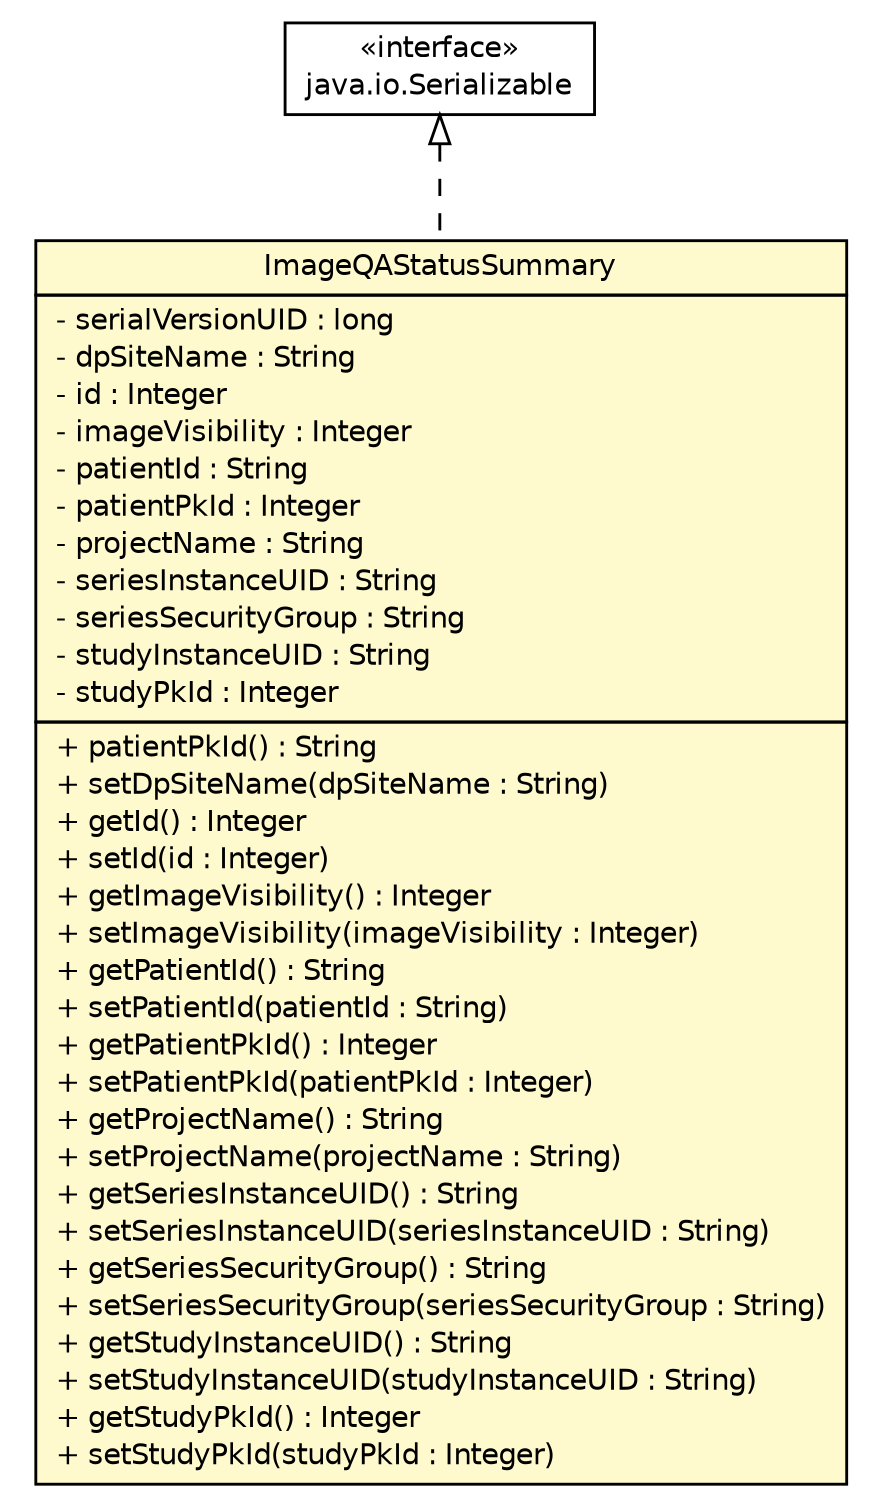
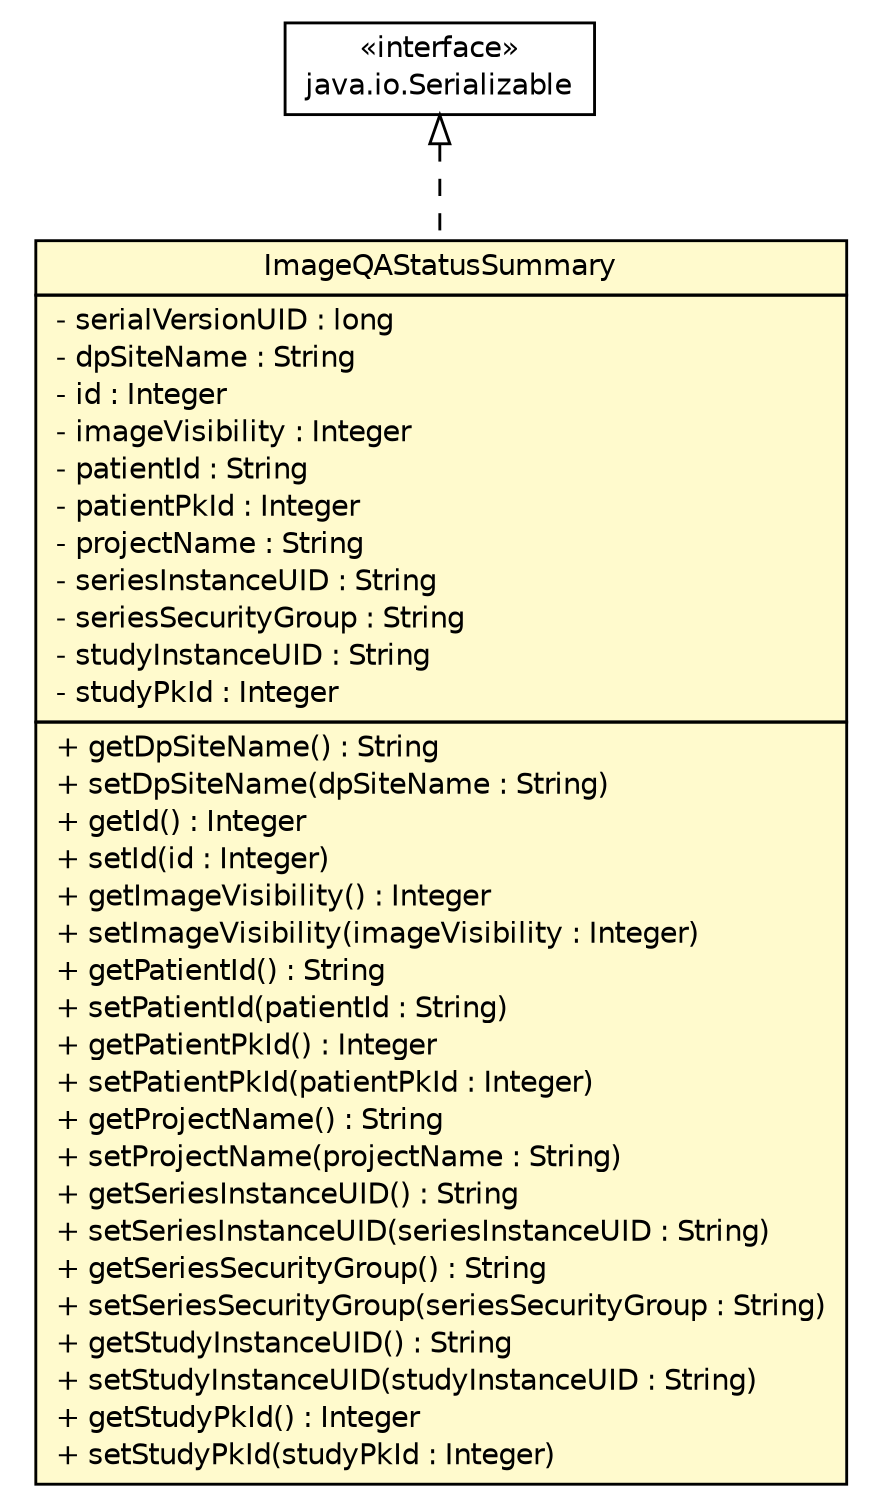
node "ImageQAStatusSummary": text "+ patientPkId() : String" -> "+ getDpSiteName() : String"
